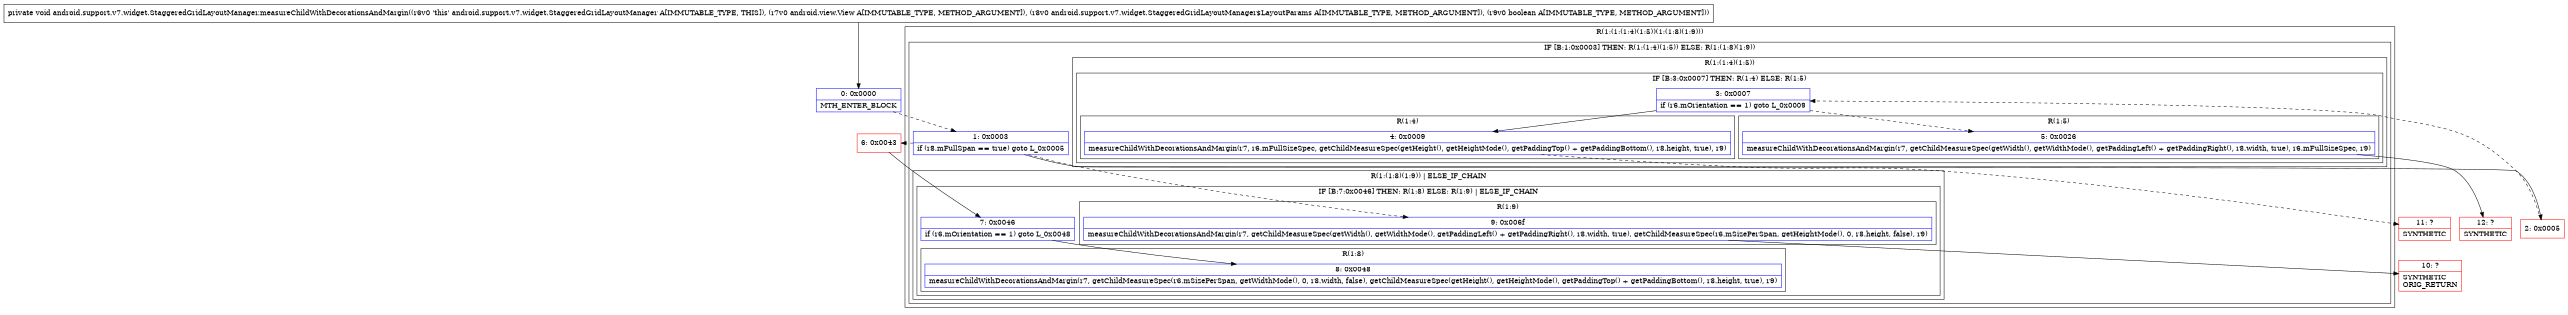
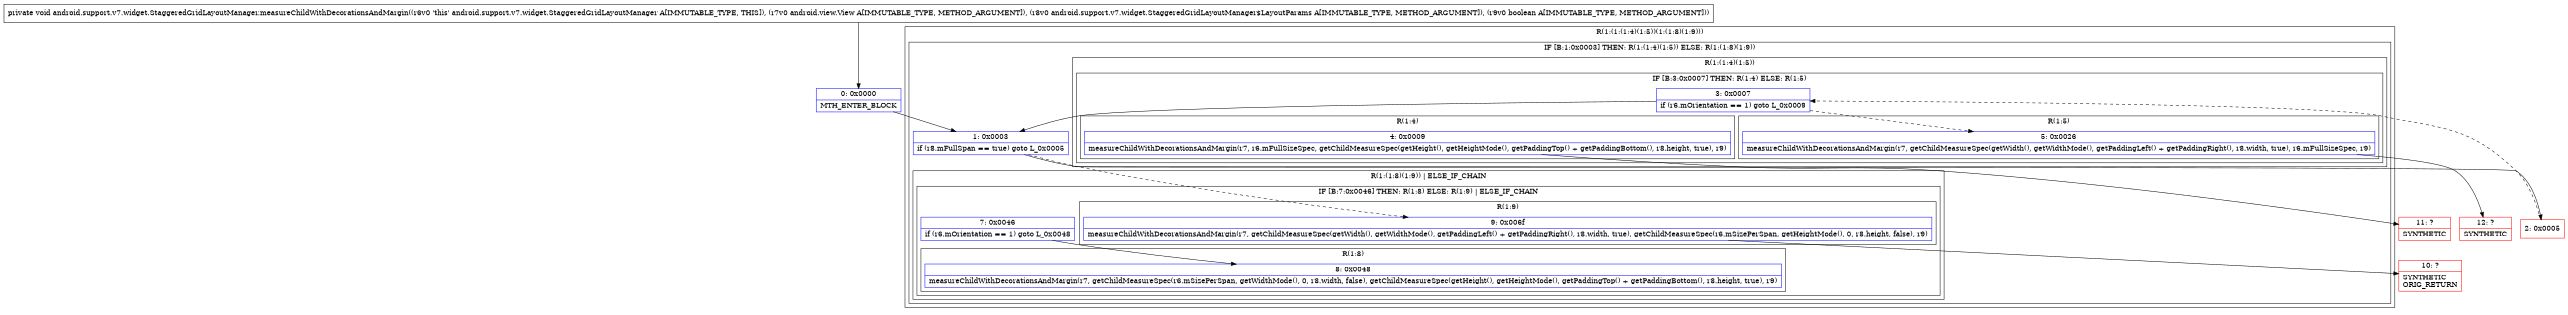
edge "0: 0x0000" -> "1: 0x0003": style dashed -> solid
edge "3: 0x0007" -> "4: 0x0009": now "3: 0x0007" -> "1: 0x0003"
node "6: 0x0043": removed
edge "4: 0x0009" -> "11: ?": style dashed -> solid
